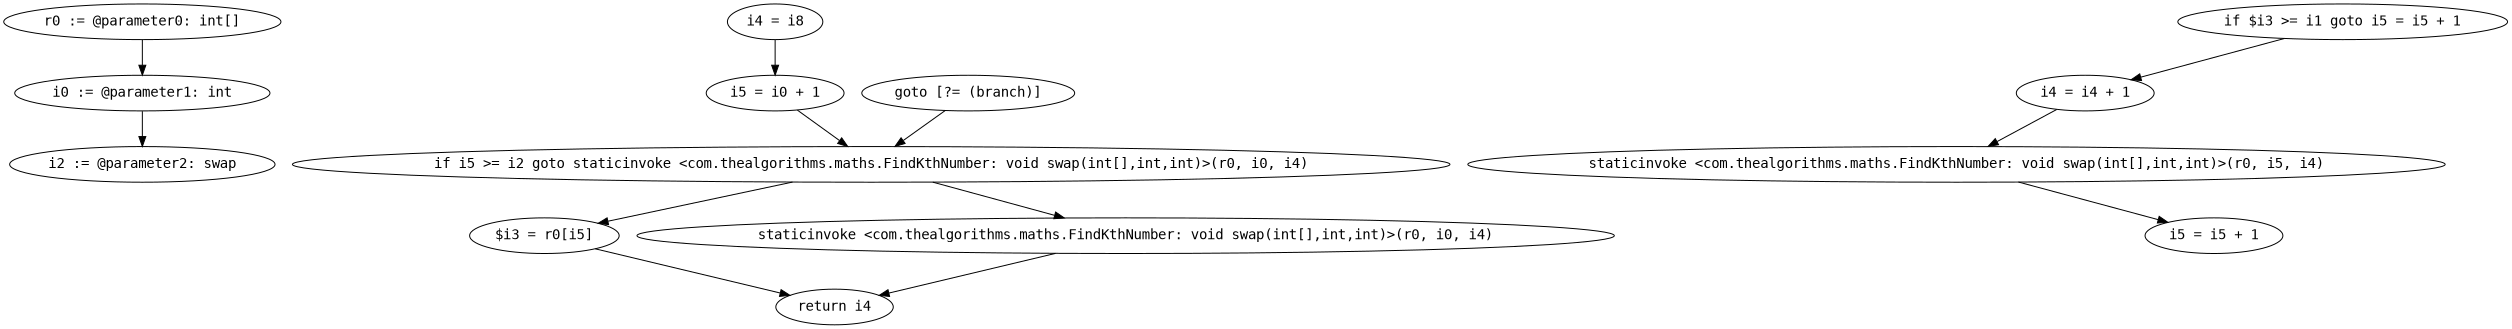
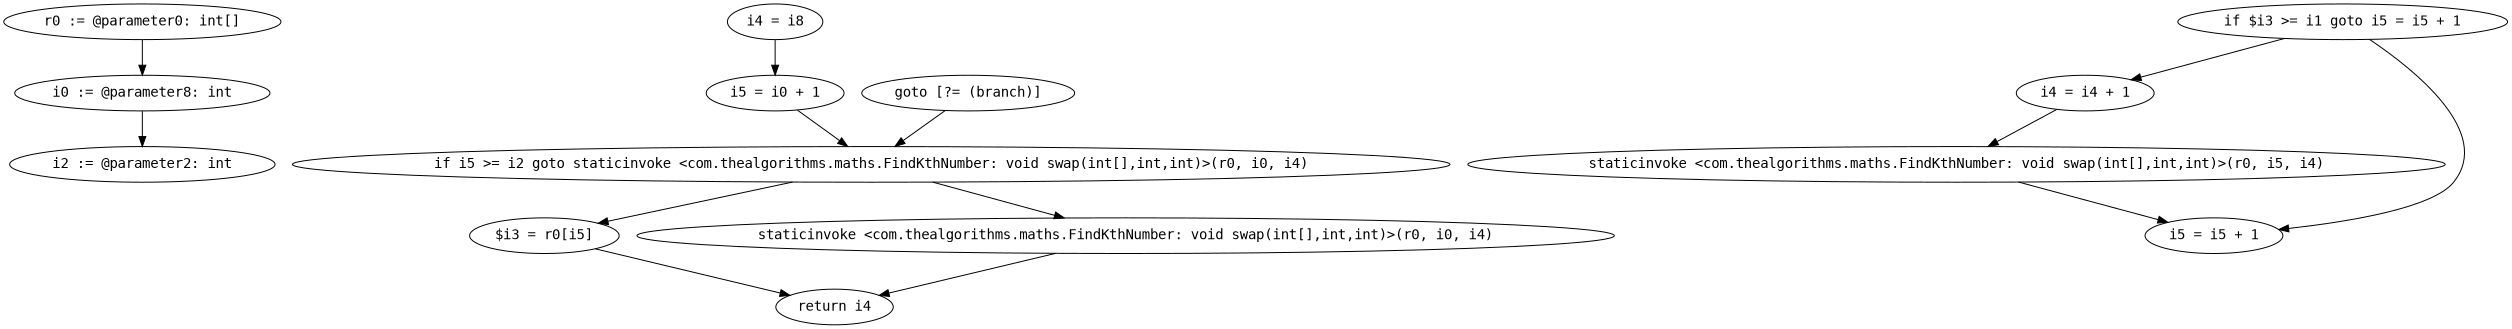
node "i0 := @parameter1: int": label "i0 := @parameter1: int" -> "i0 := @parameter8: int"
node "i2 := @parameter2: swap": label "i2 := @parameter2: swap" -> "i2 := @parameter2: int"
edge "if $i3 >= i1 goto i5 = i5 + 1" -> "i5 = i5 + 1": added
